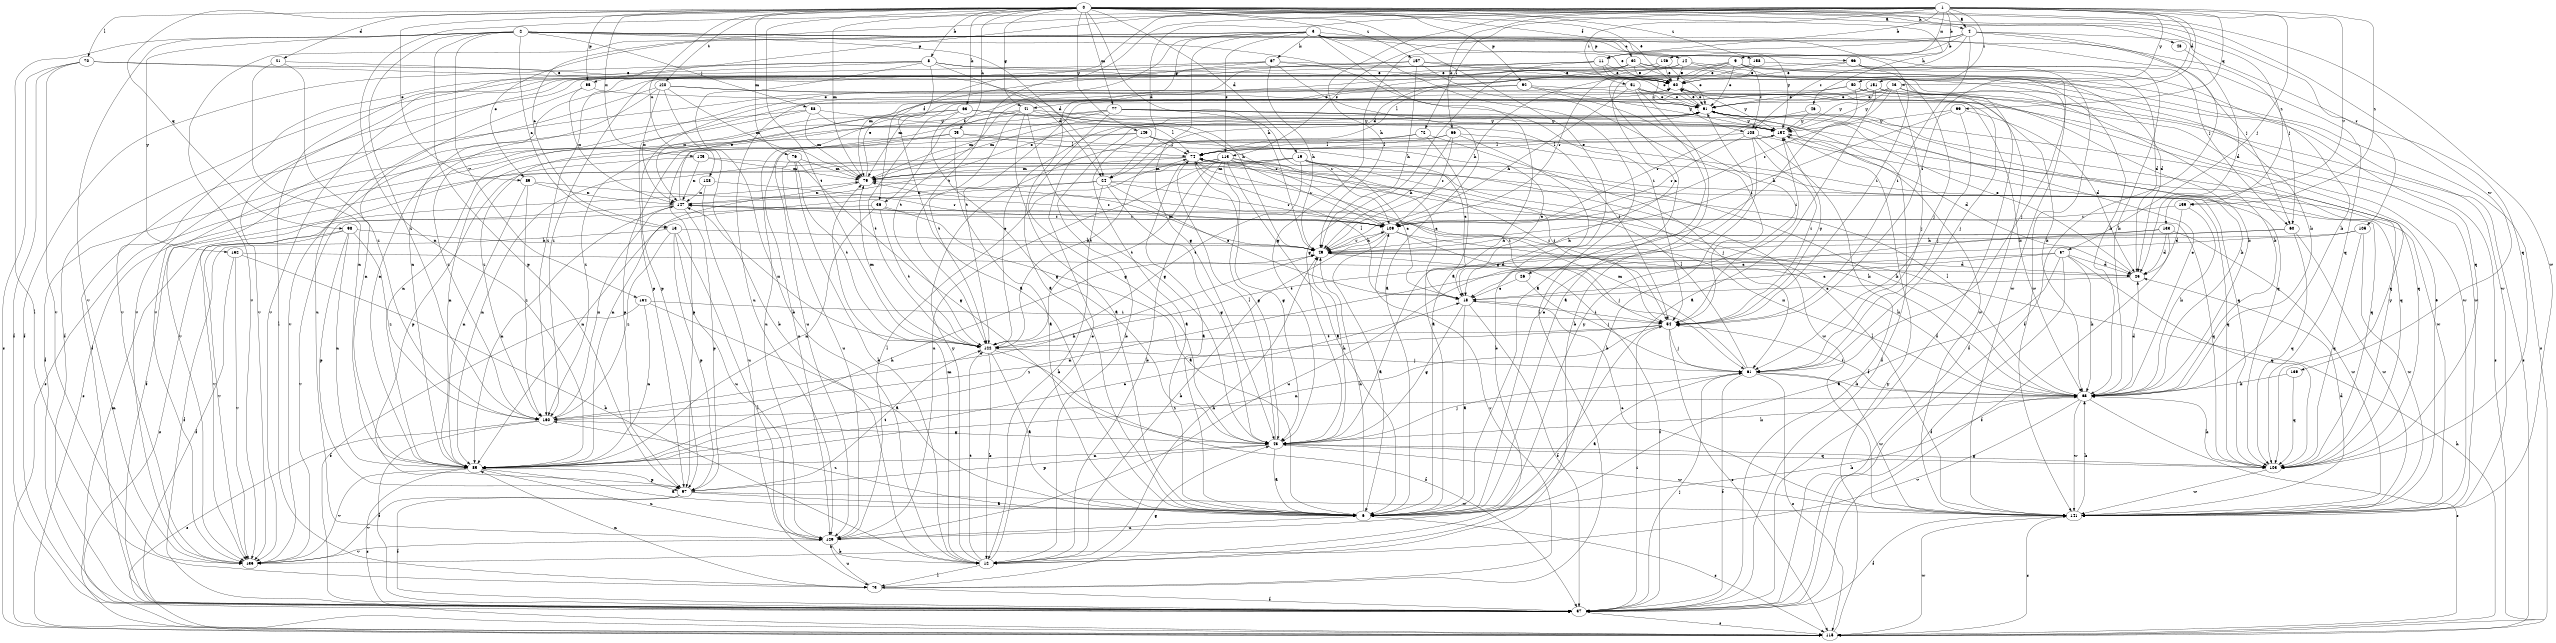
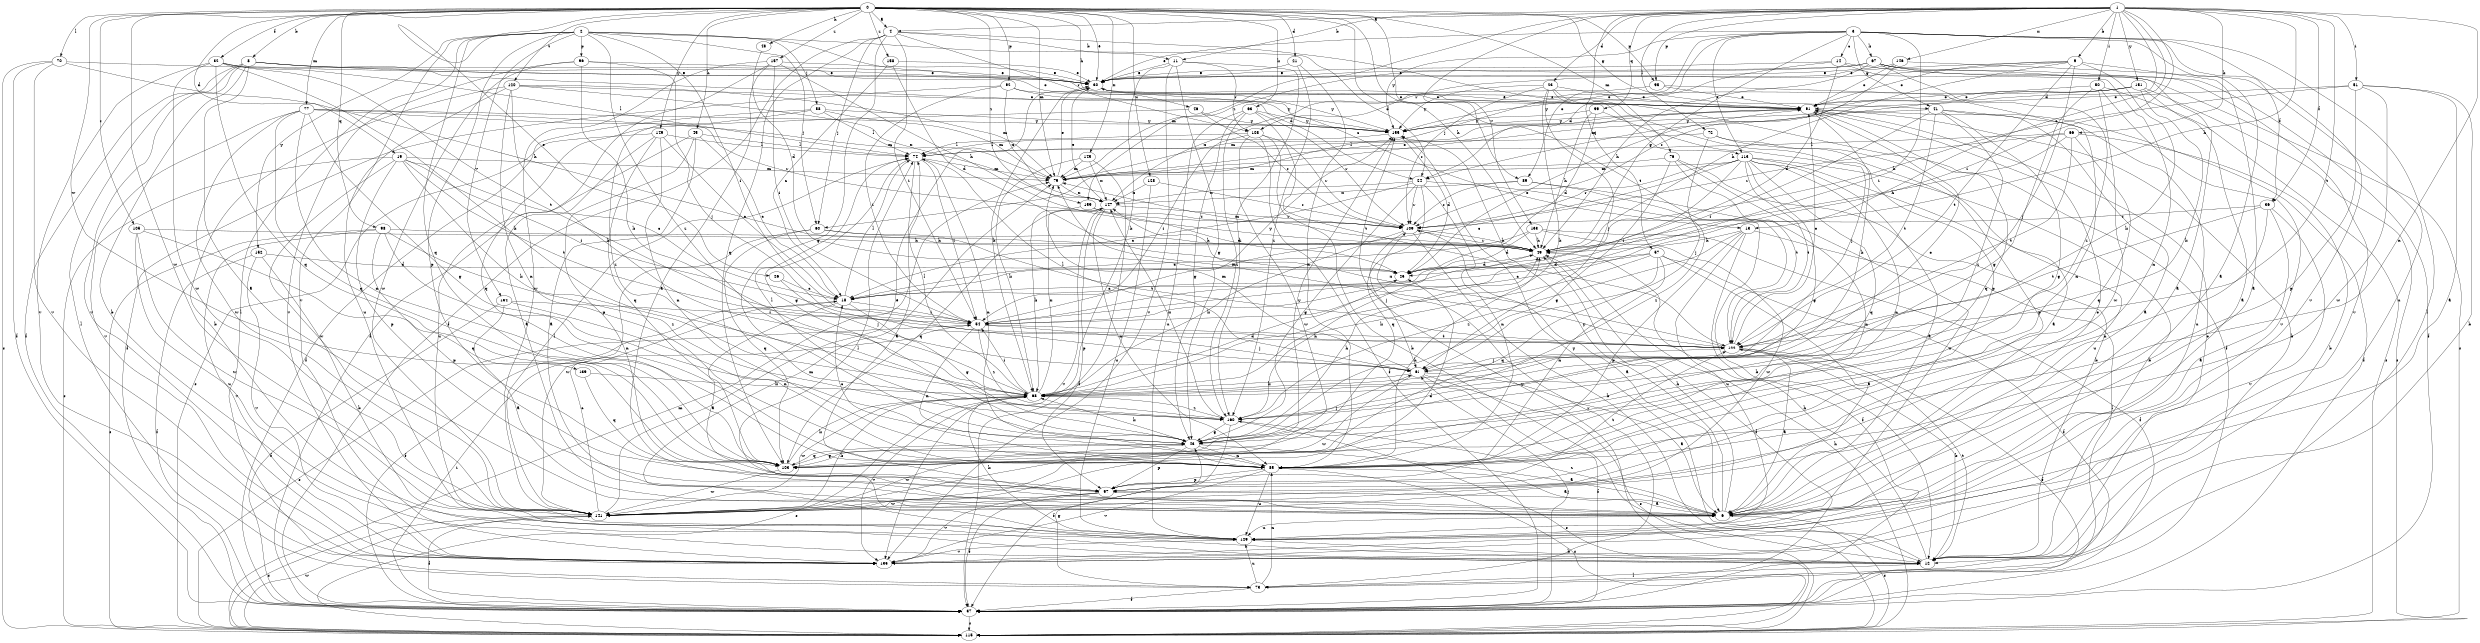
edge "51" -> "61": removed, label "j"
node "154": label "154" -> "155"
edge "3" -> "43": now "3" -> "49"
